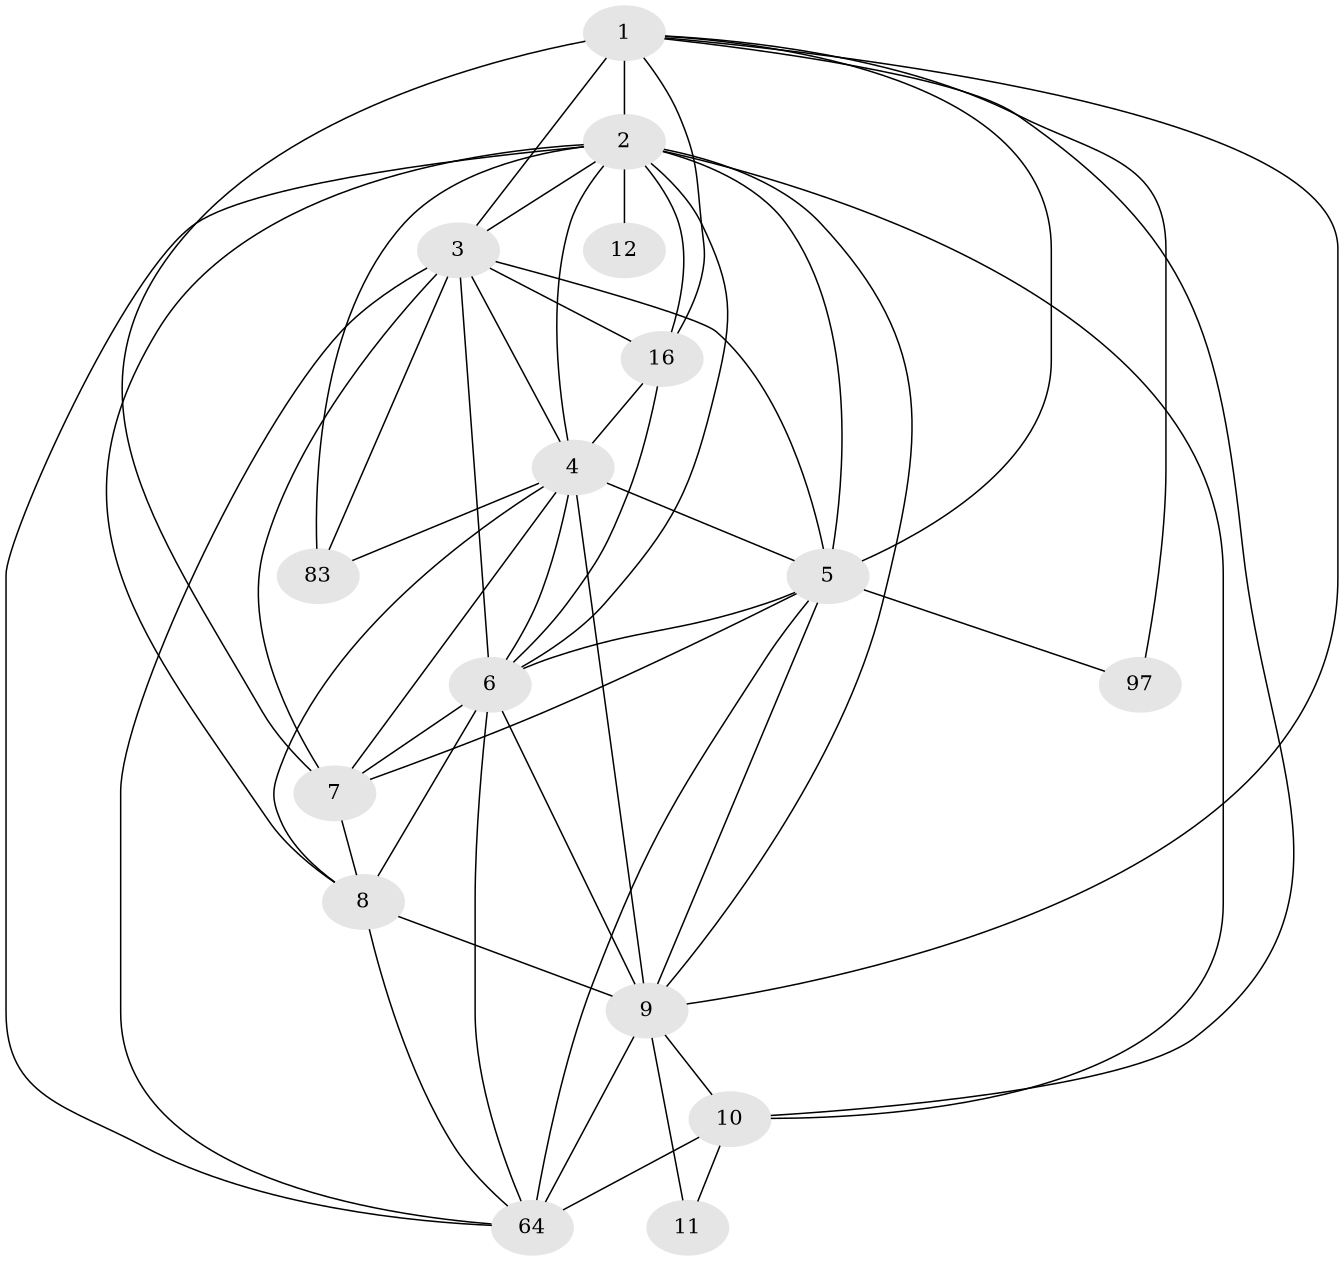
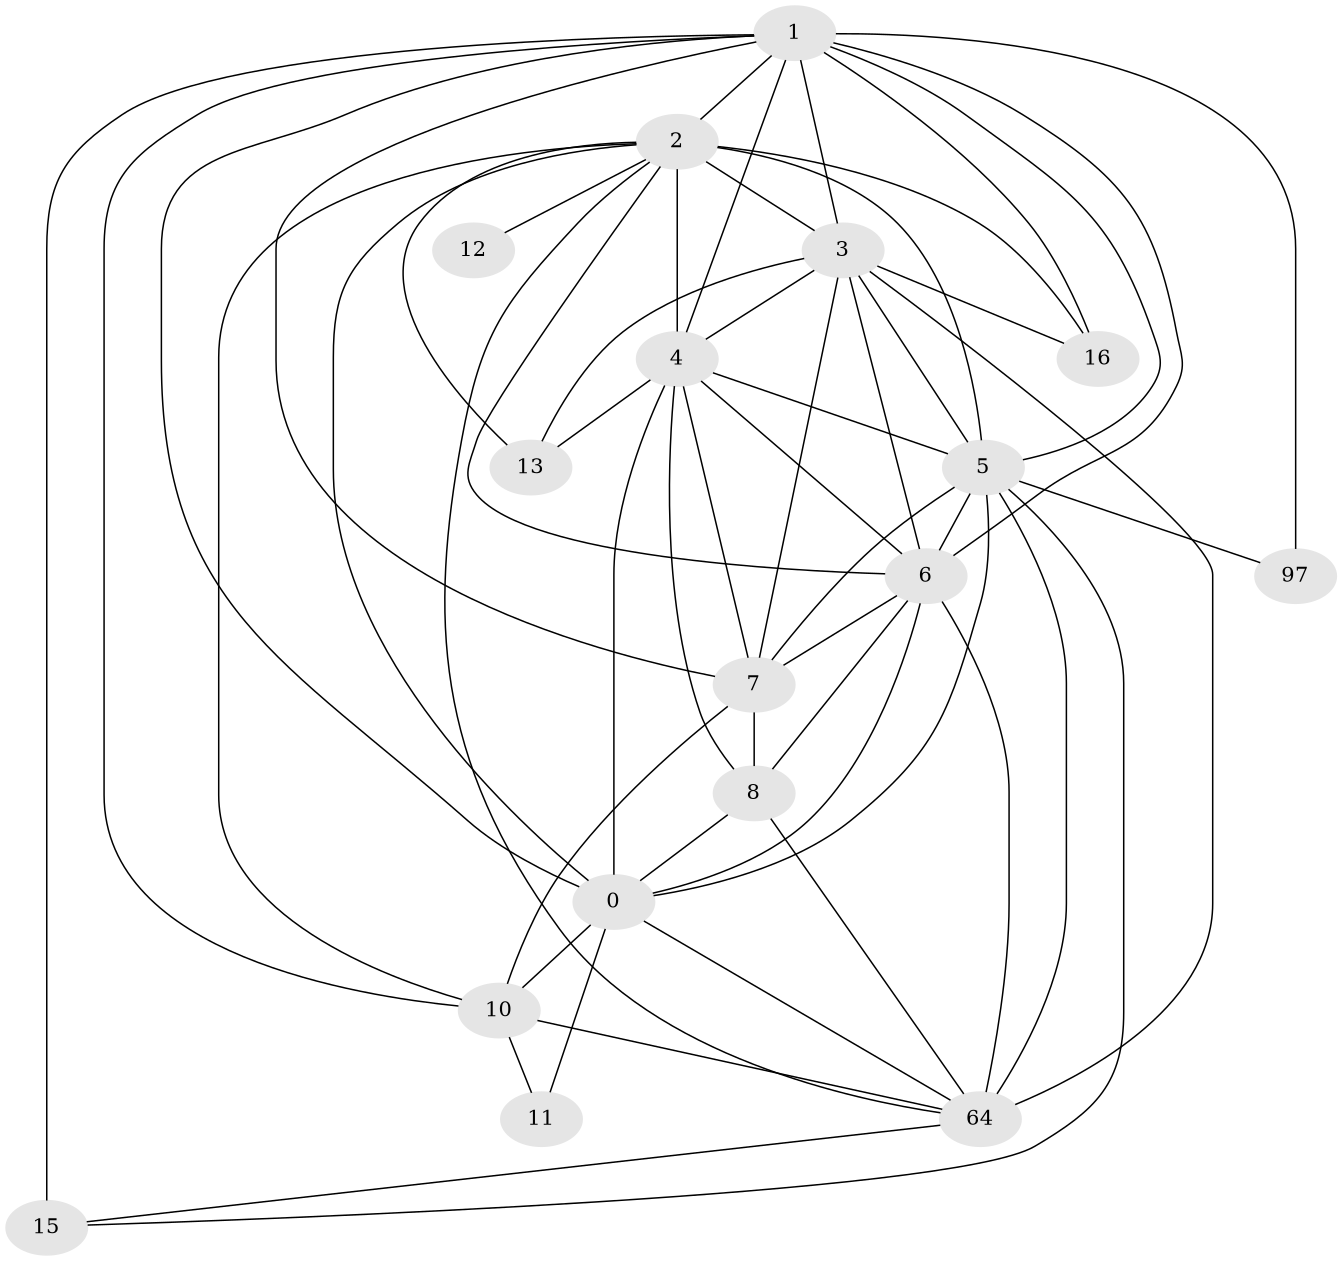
edge "2" -- "8": removed
edge "16" -- "4": now "1" -- "4"
edge "16" -- "6": now "1" -- "6"
node "83": label "83" -> "13"
edge "7" -- "10": added
node "9": label "9" -> "0"
node "15": added
